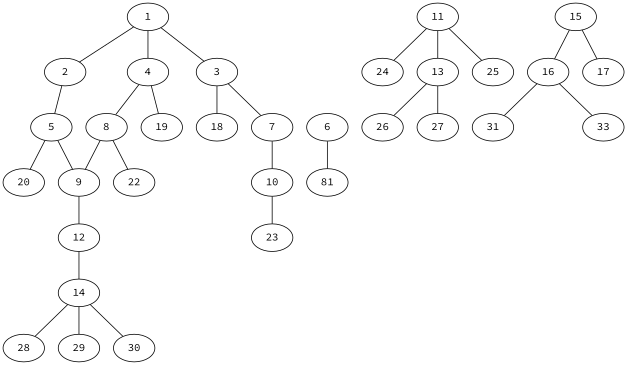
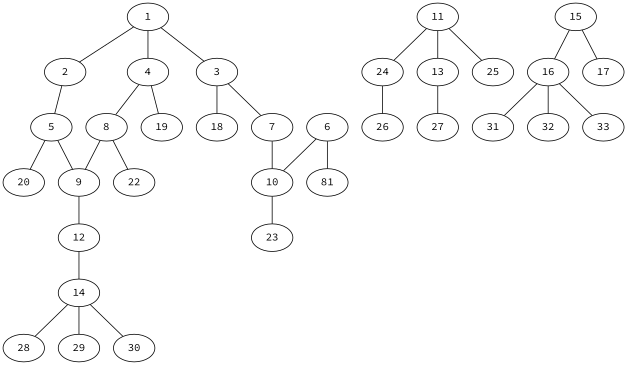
edge "13" -- "26": now "24" -- "26"
node "32": added
edge "6" -- "10": added
